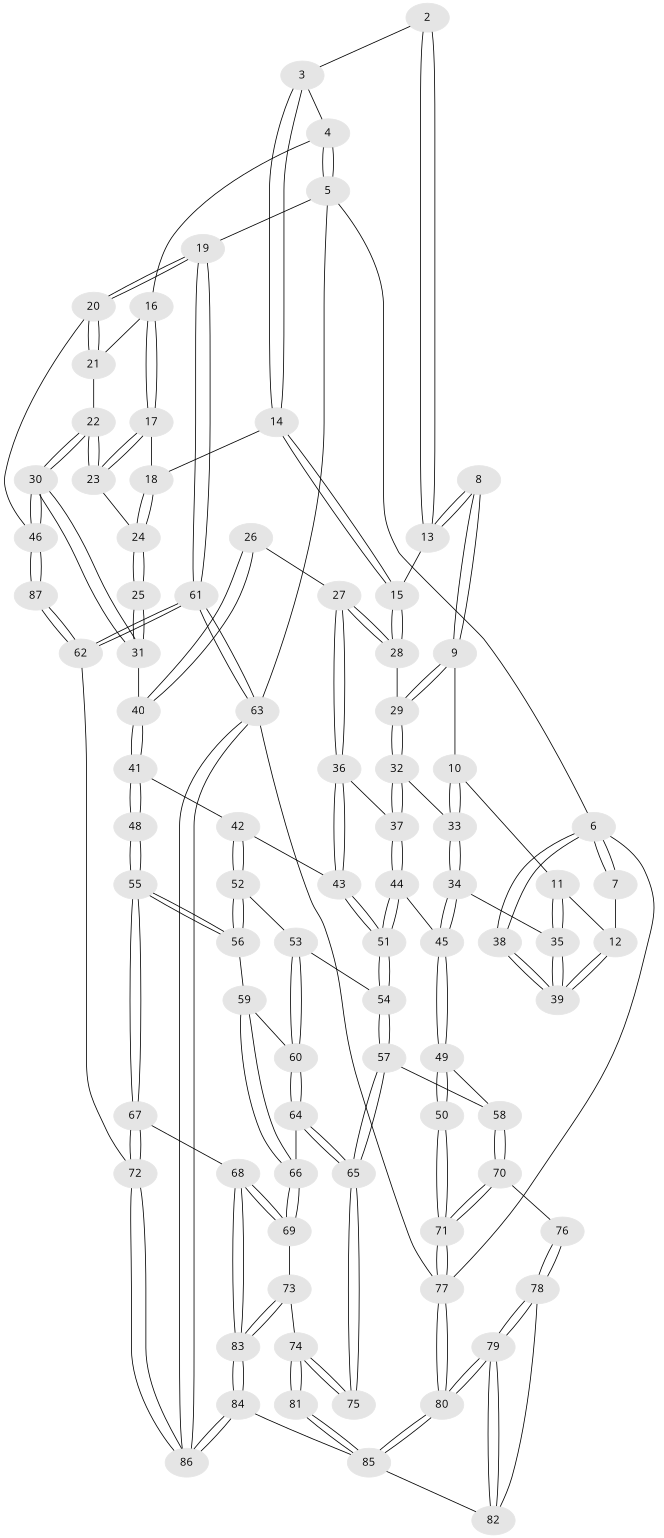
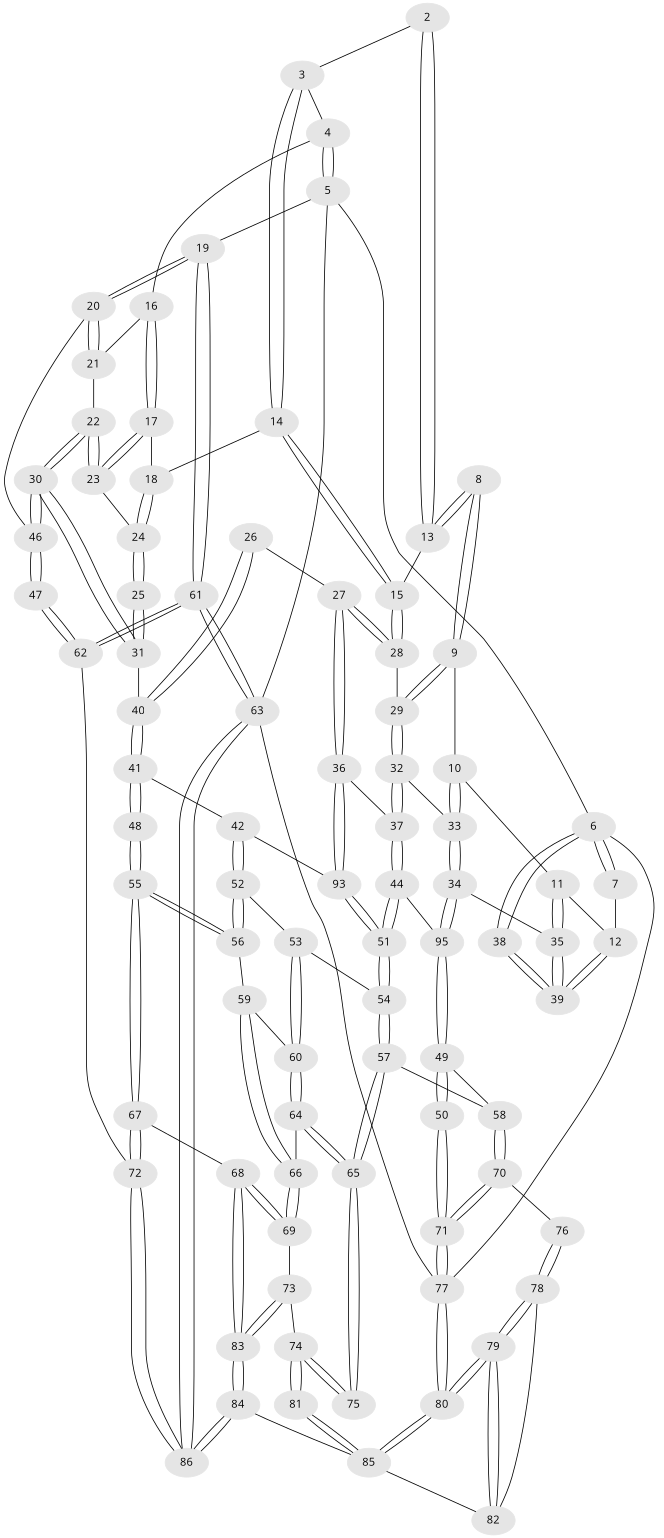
node "87": label "87" -> "47"
node "43": label "43" -> "93"
node "45": label "45" -> "95"
